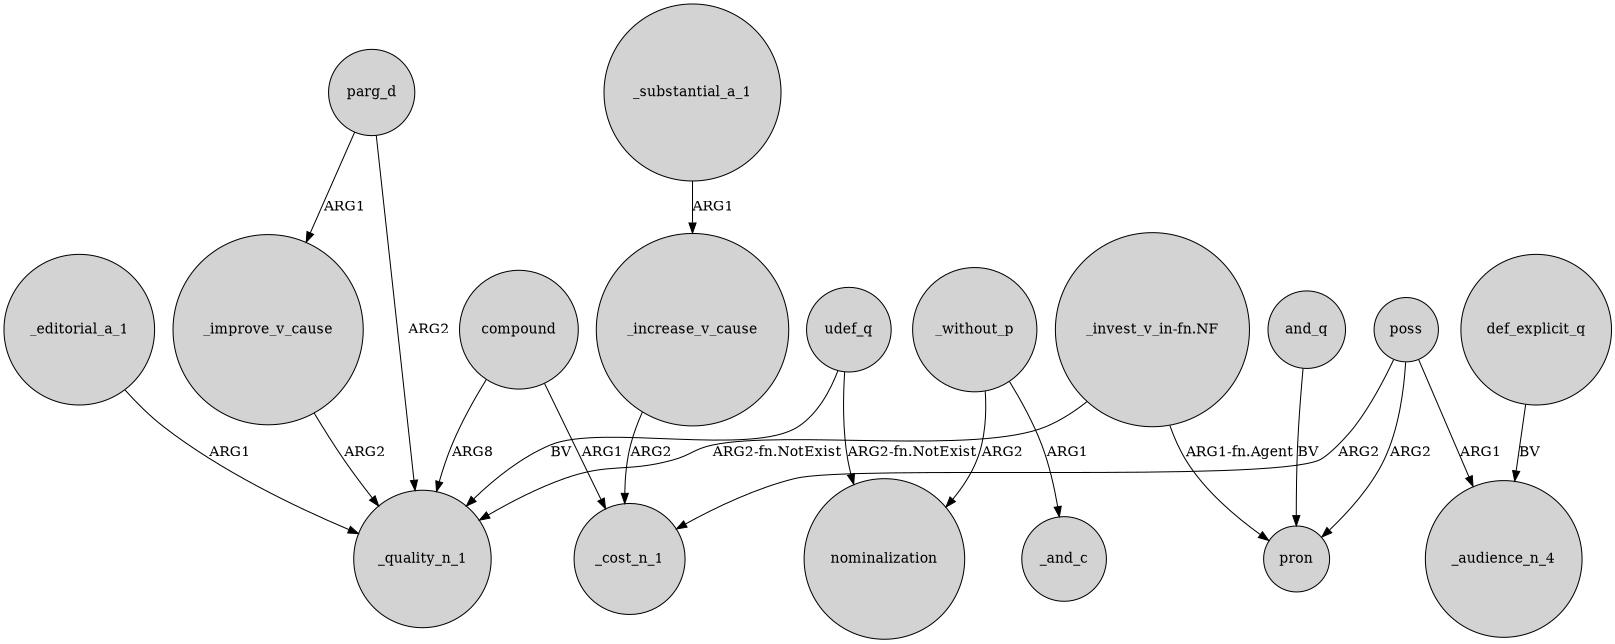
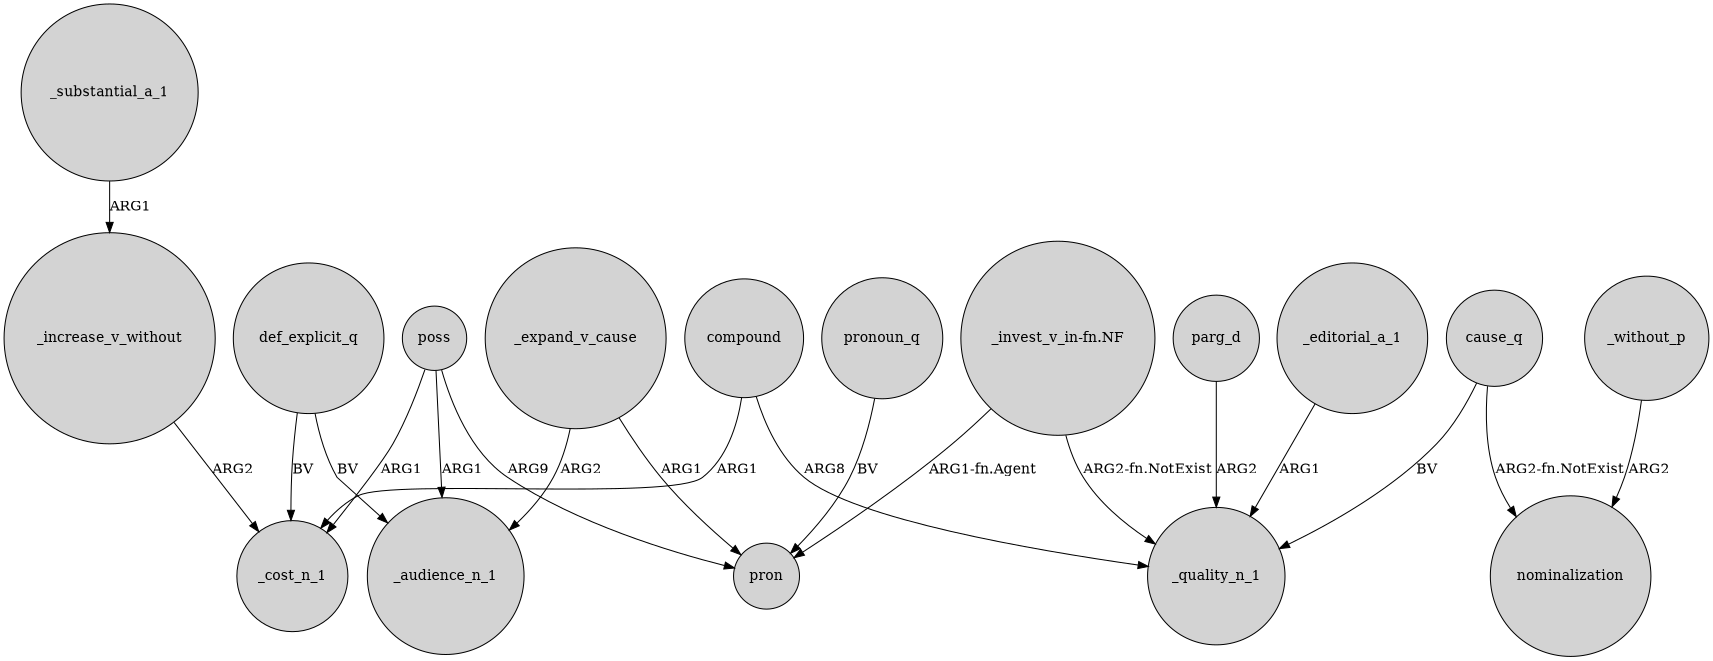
node "_improve_v_cause": removed
node "_increase_v_cause": label "_increase_v_cause" -> "_increase_v_without"
node "udef_q": label "udef_q" -> "cause_q"
node "and_q": label "and_q" -> "pronoun_q"
node "_expand_v_cause": added
edge "poss" -> "_cost_n_1": label "ARG2" -> "ARG1"
edge "poss" -> "pron": label "ARG2" -> "ARG9"
edge "def_explicit_q" -> "_cost_n_1": added, label "BV"
node "_and_c": removed
node "_audience_n_4": label "_audience_n_4" -> "_audience_n_1"
